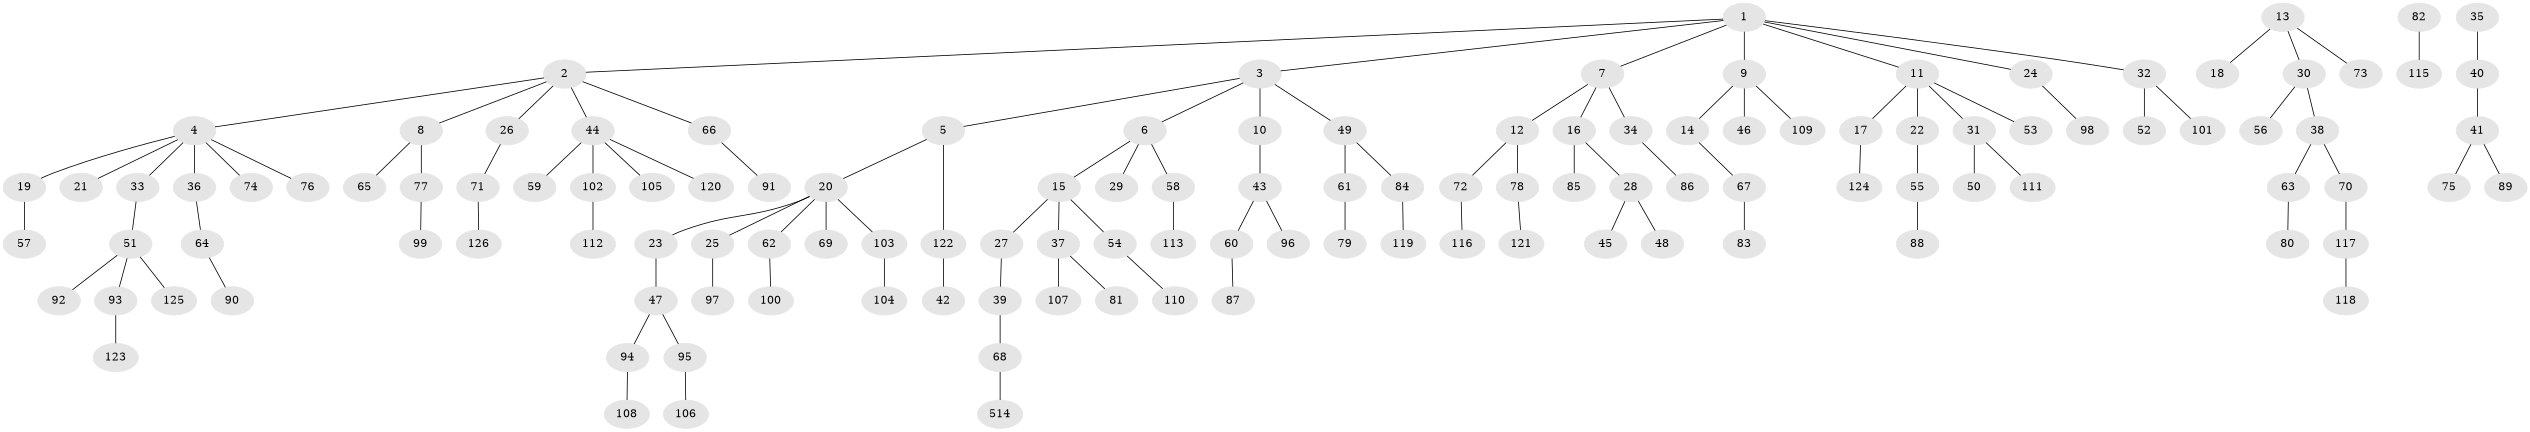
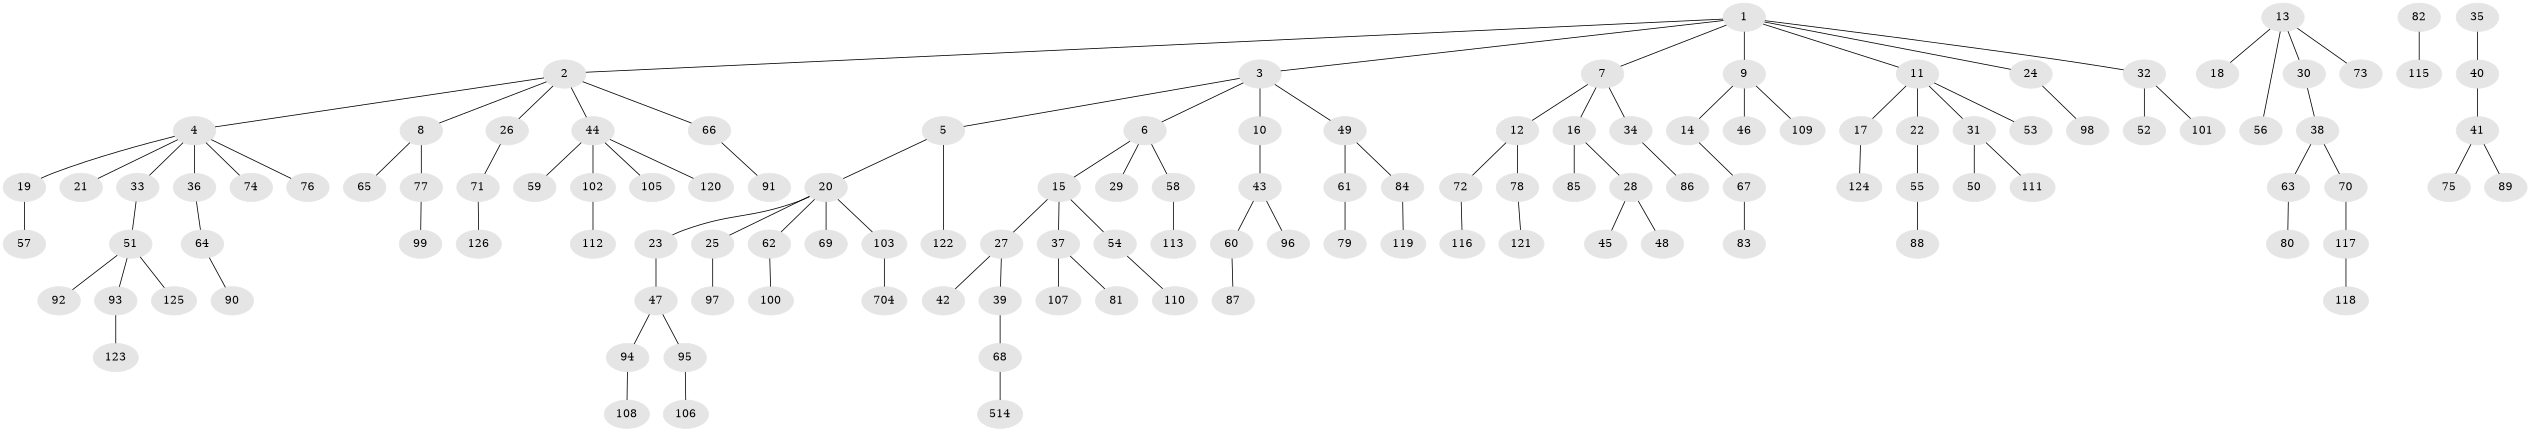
edge "30" -- "56": now "13" -- "56"
edge "122" -- "42": now "27" -- "42"
node "104": label "104" -> "704"
